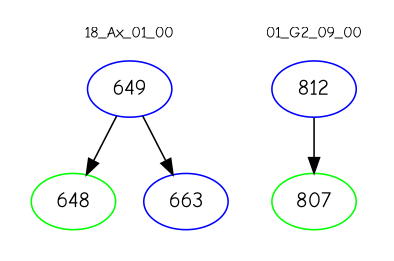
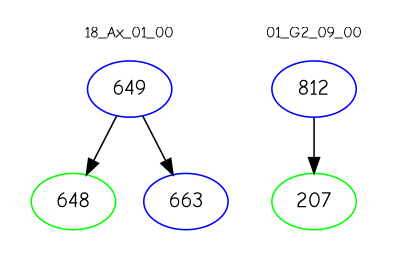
node "807": label "807" -> "207"
